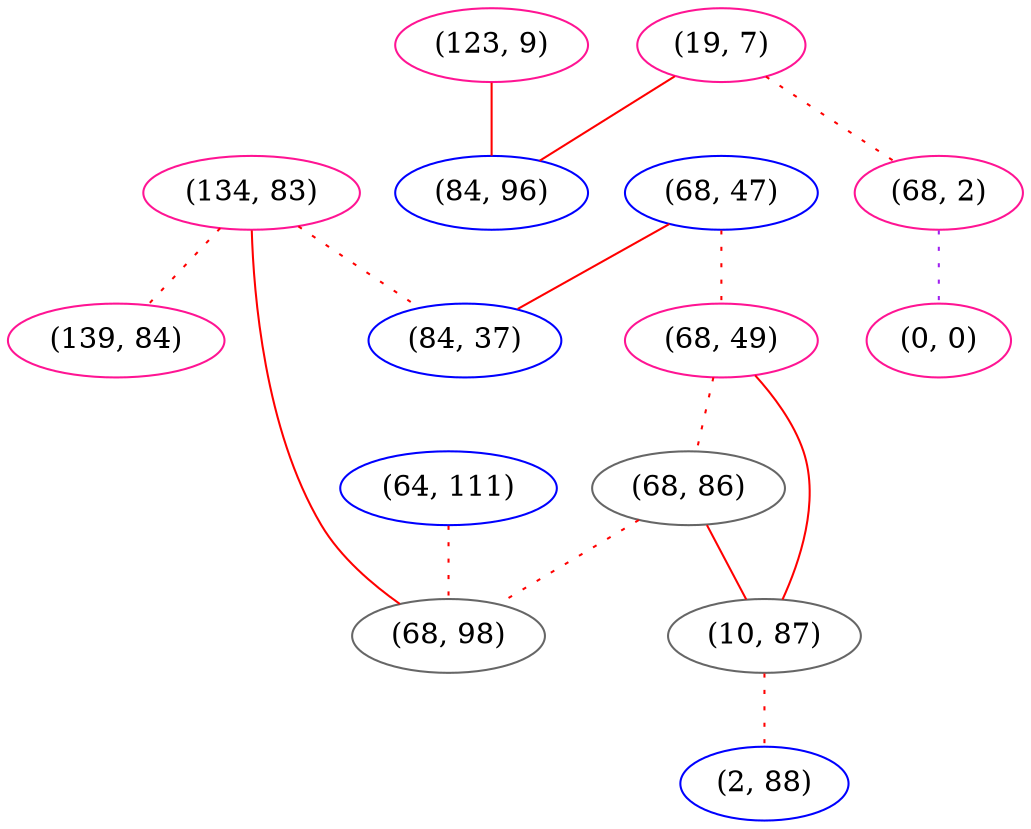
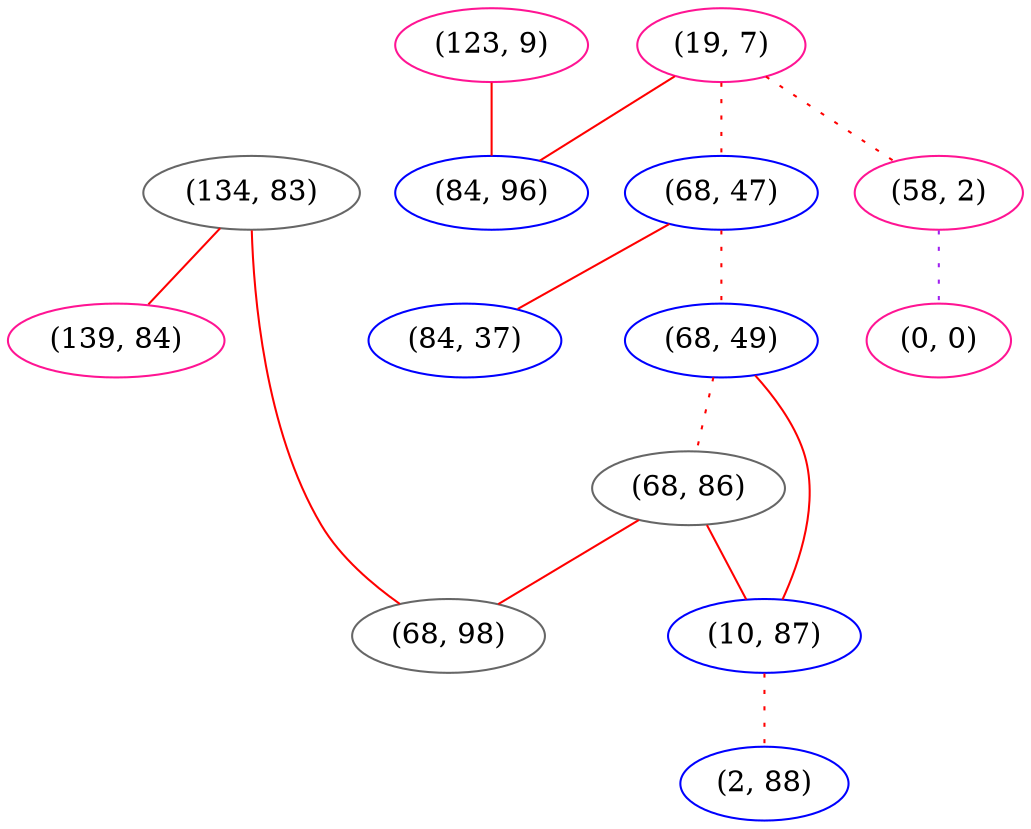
edge "(19, 7)" -- "(68, 47)": added
node "(134, 83)": color deeppink -> gray40
node "(68, 2)": label "(68, 2)" -> "(58, 2)"
edge "(134, 83)" -- "(139, 84)": style dotted -> solid
edge "(134, 83)" -- "(84, 37)": removed
node "(68, 49)": color deeppink -> blue
node "(64, 111)": removed
edge "(68, 86)" -- "(68, 98)": style dotted -> solid
node "(10, 87)": color gray40 -> blue
